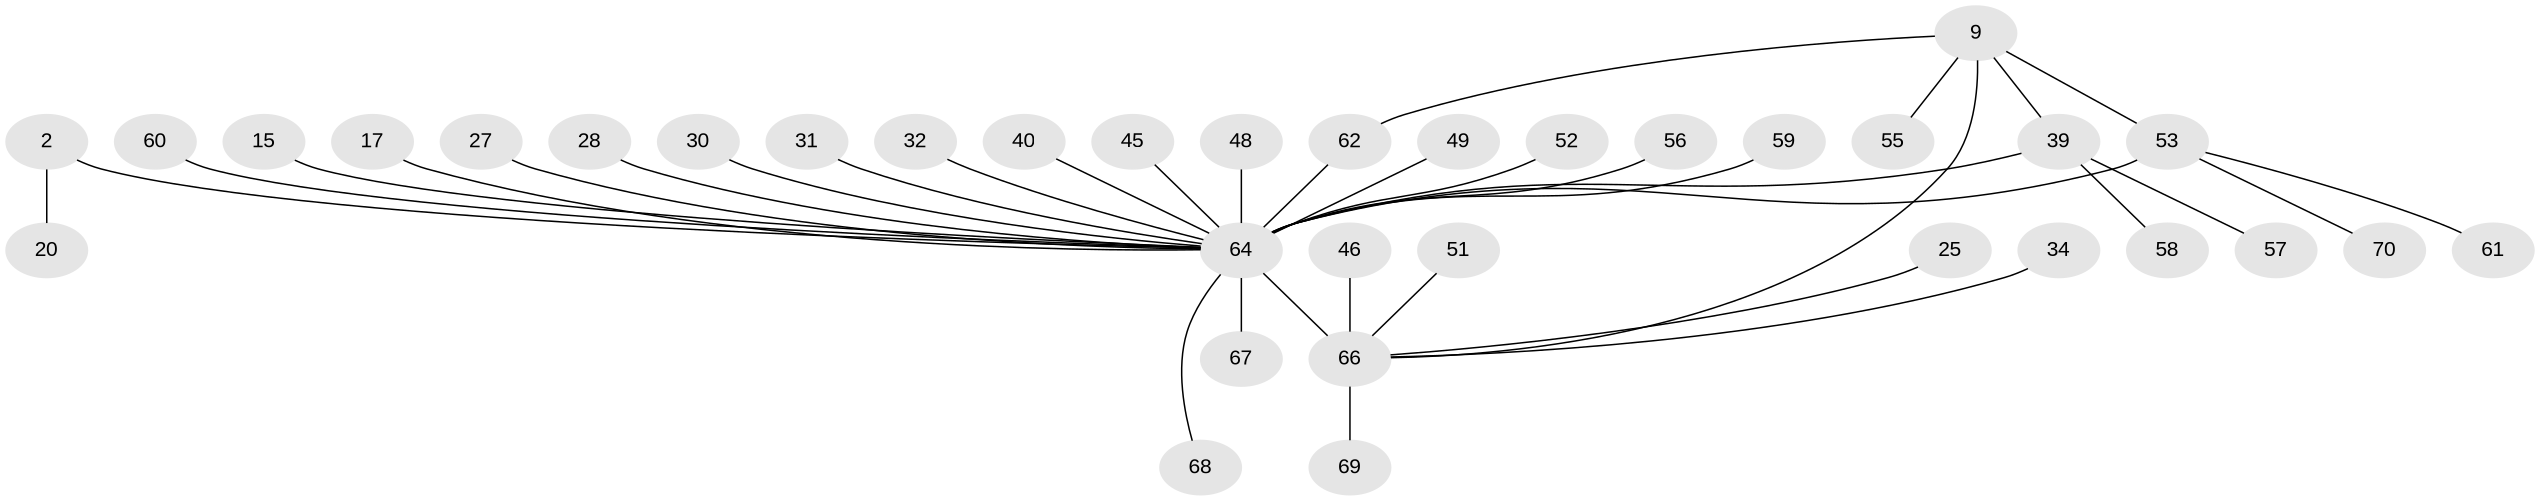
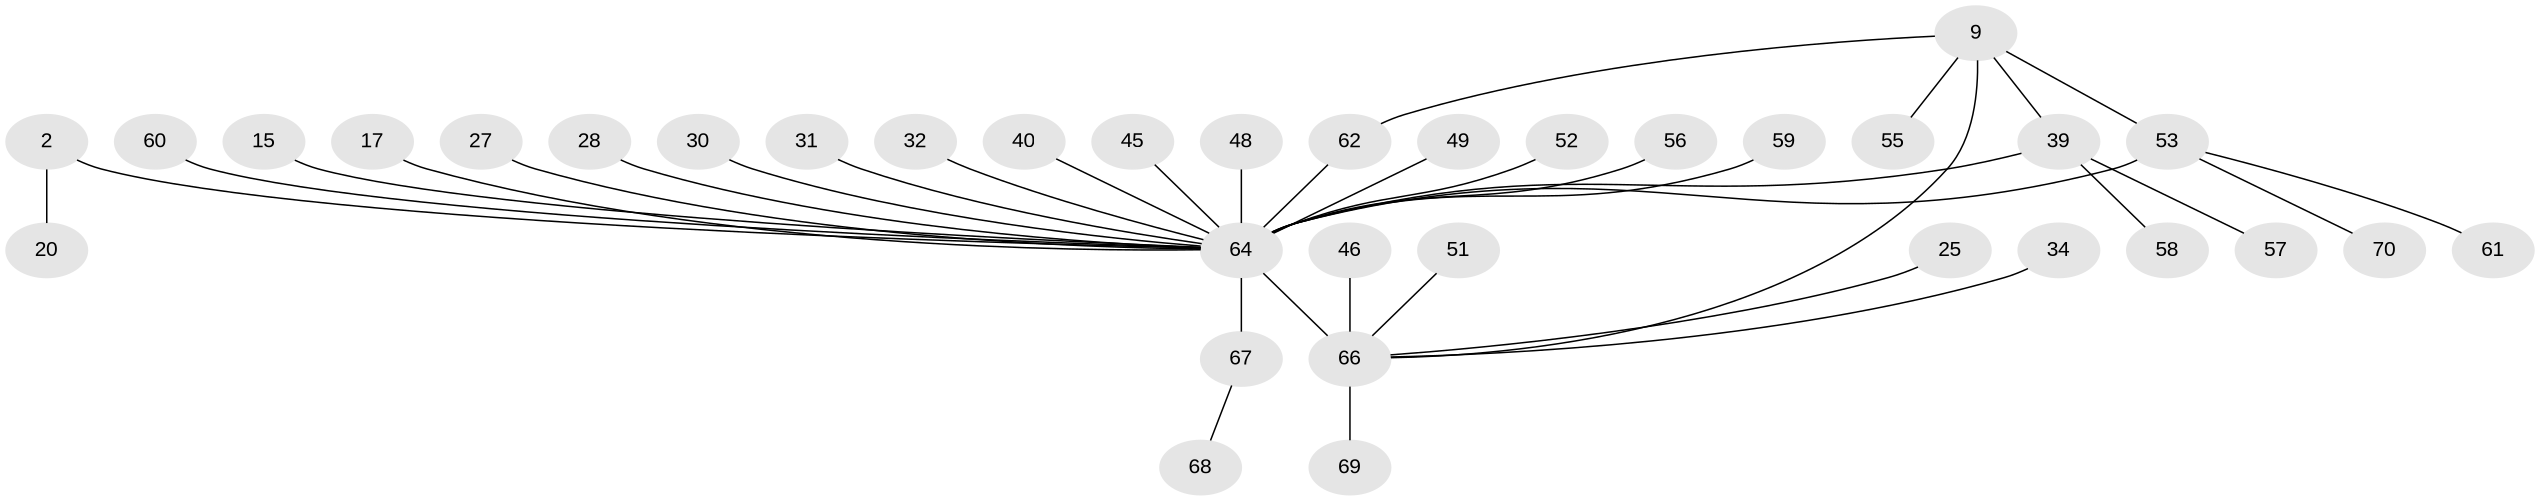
edge "64" -- "68": now "67" -- "68"
